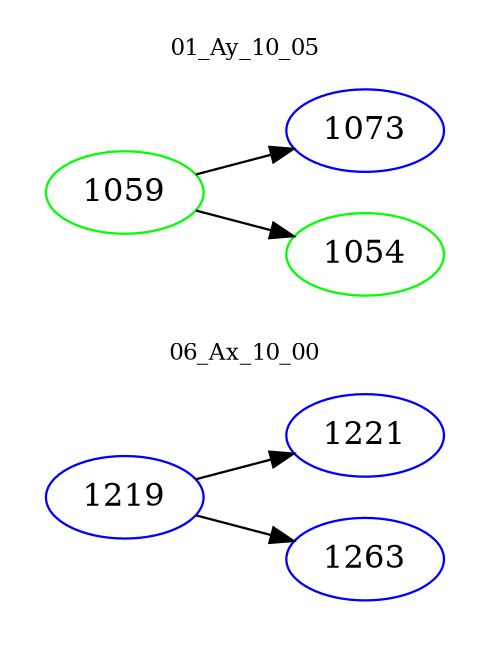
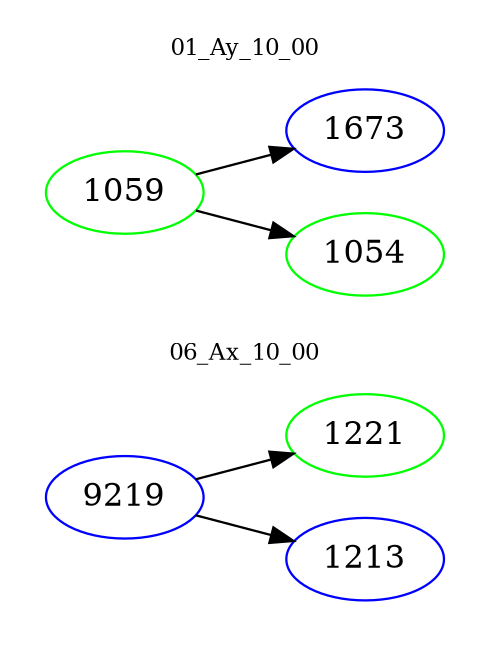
cluster "01_Ay_10_05": label "01_Ay_10_05" -> "01_Ay_10_00"
node "1073": label "1073" -> "1673"
node "1221": color blue -> green
node "1219": label "1219" -> "9219"
node "1263": label "1263" -> "1213"
